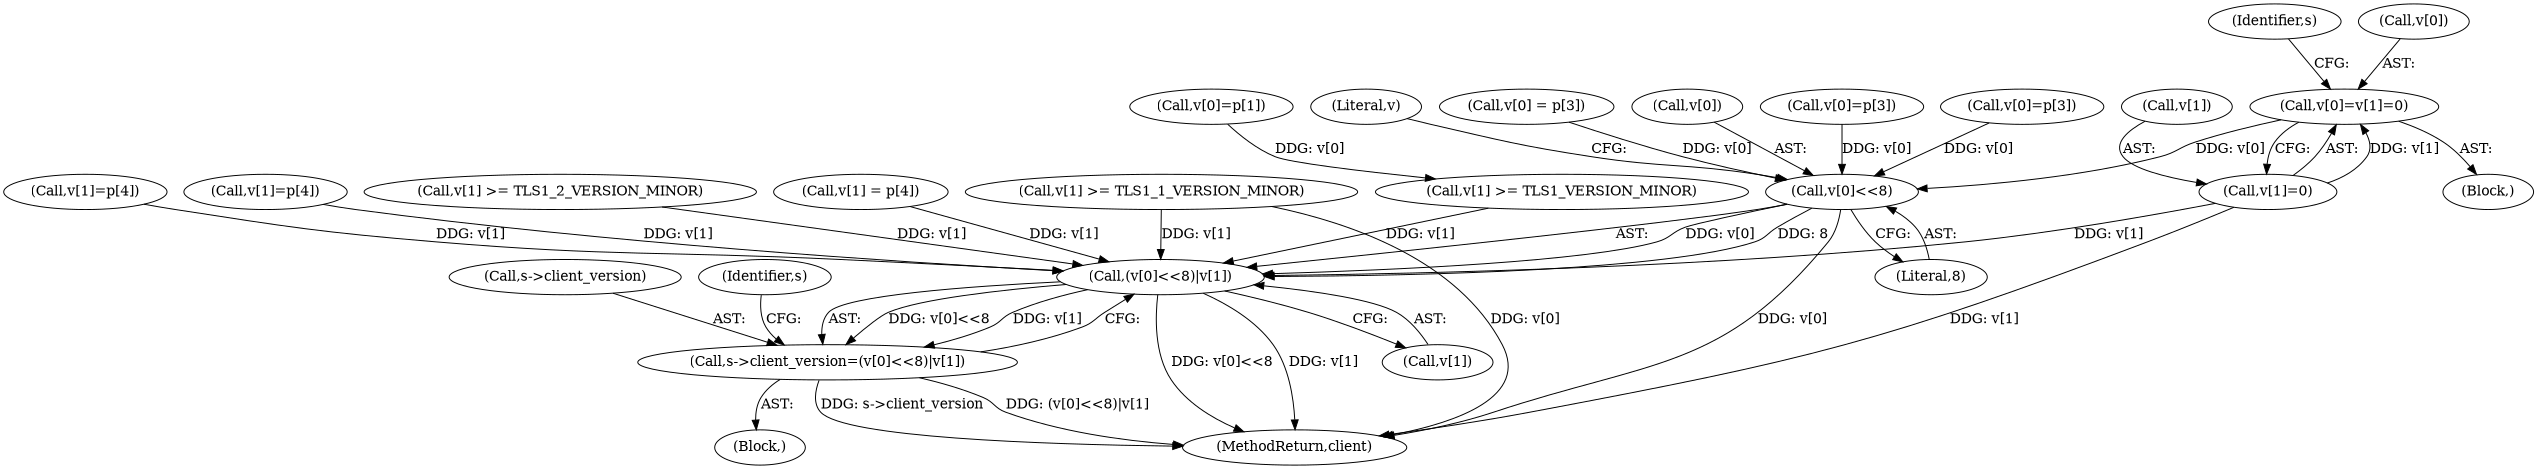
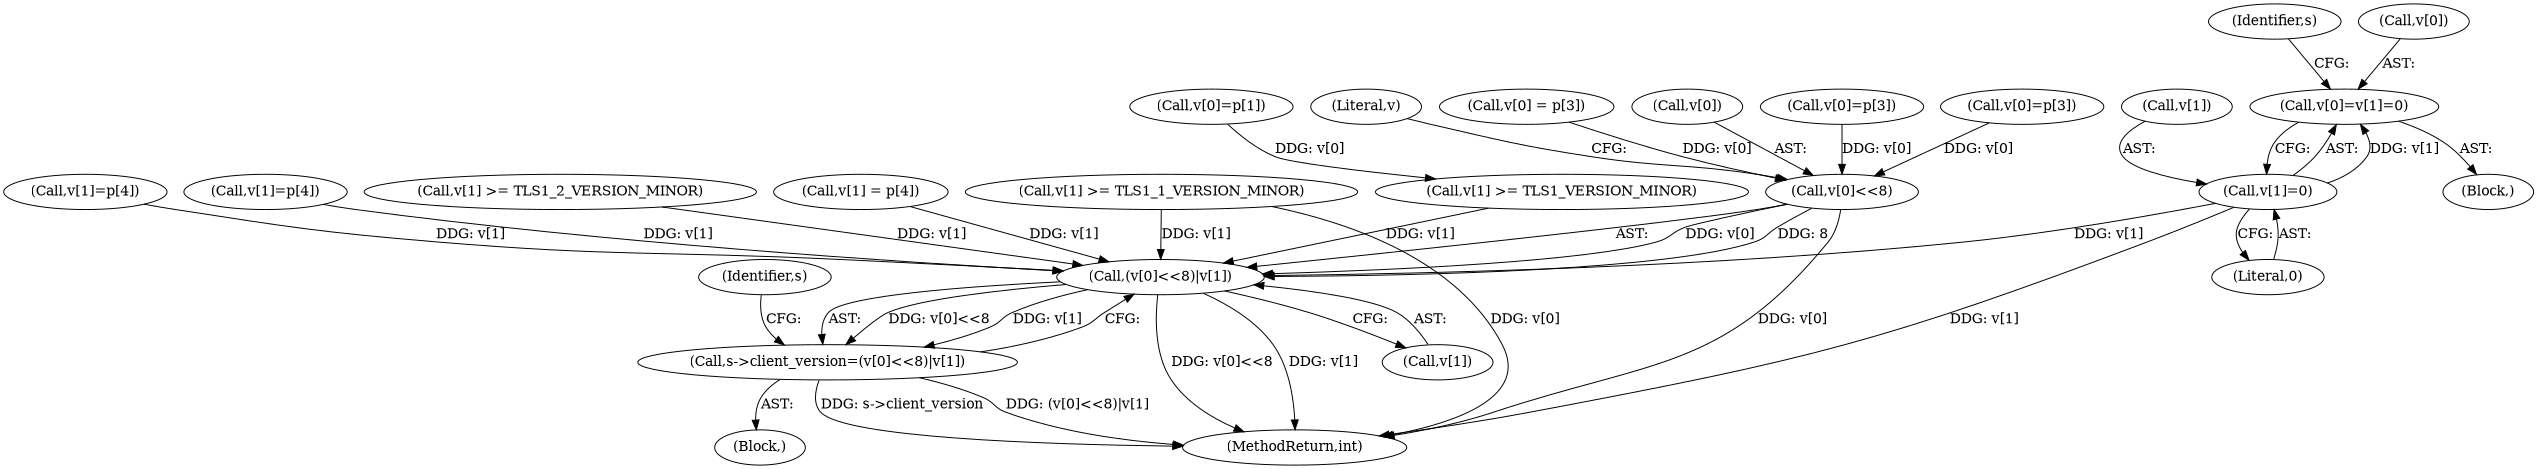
edge "(Call,v[0]=v[1]=0)" -> "(Call,v[0]<<8)": removed, label "DDG: v[0]"
node "(Call,s->client_version)": removed
node "(Literal,8)": removed
node "(Literal,0)": added
node "(MethodReturn,client)": label "(MethodReturn,client)" -> "(MethodReturn,int)"
